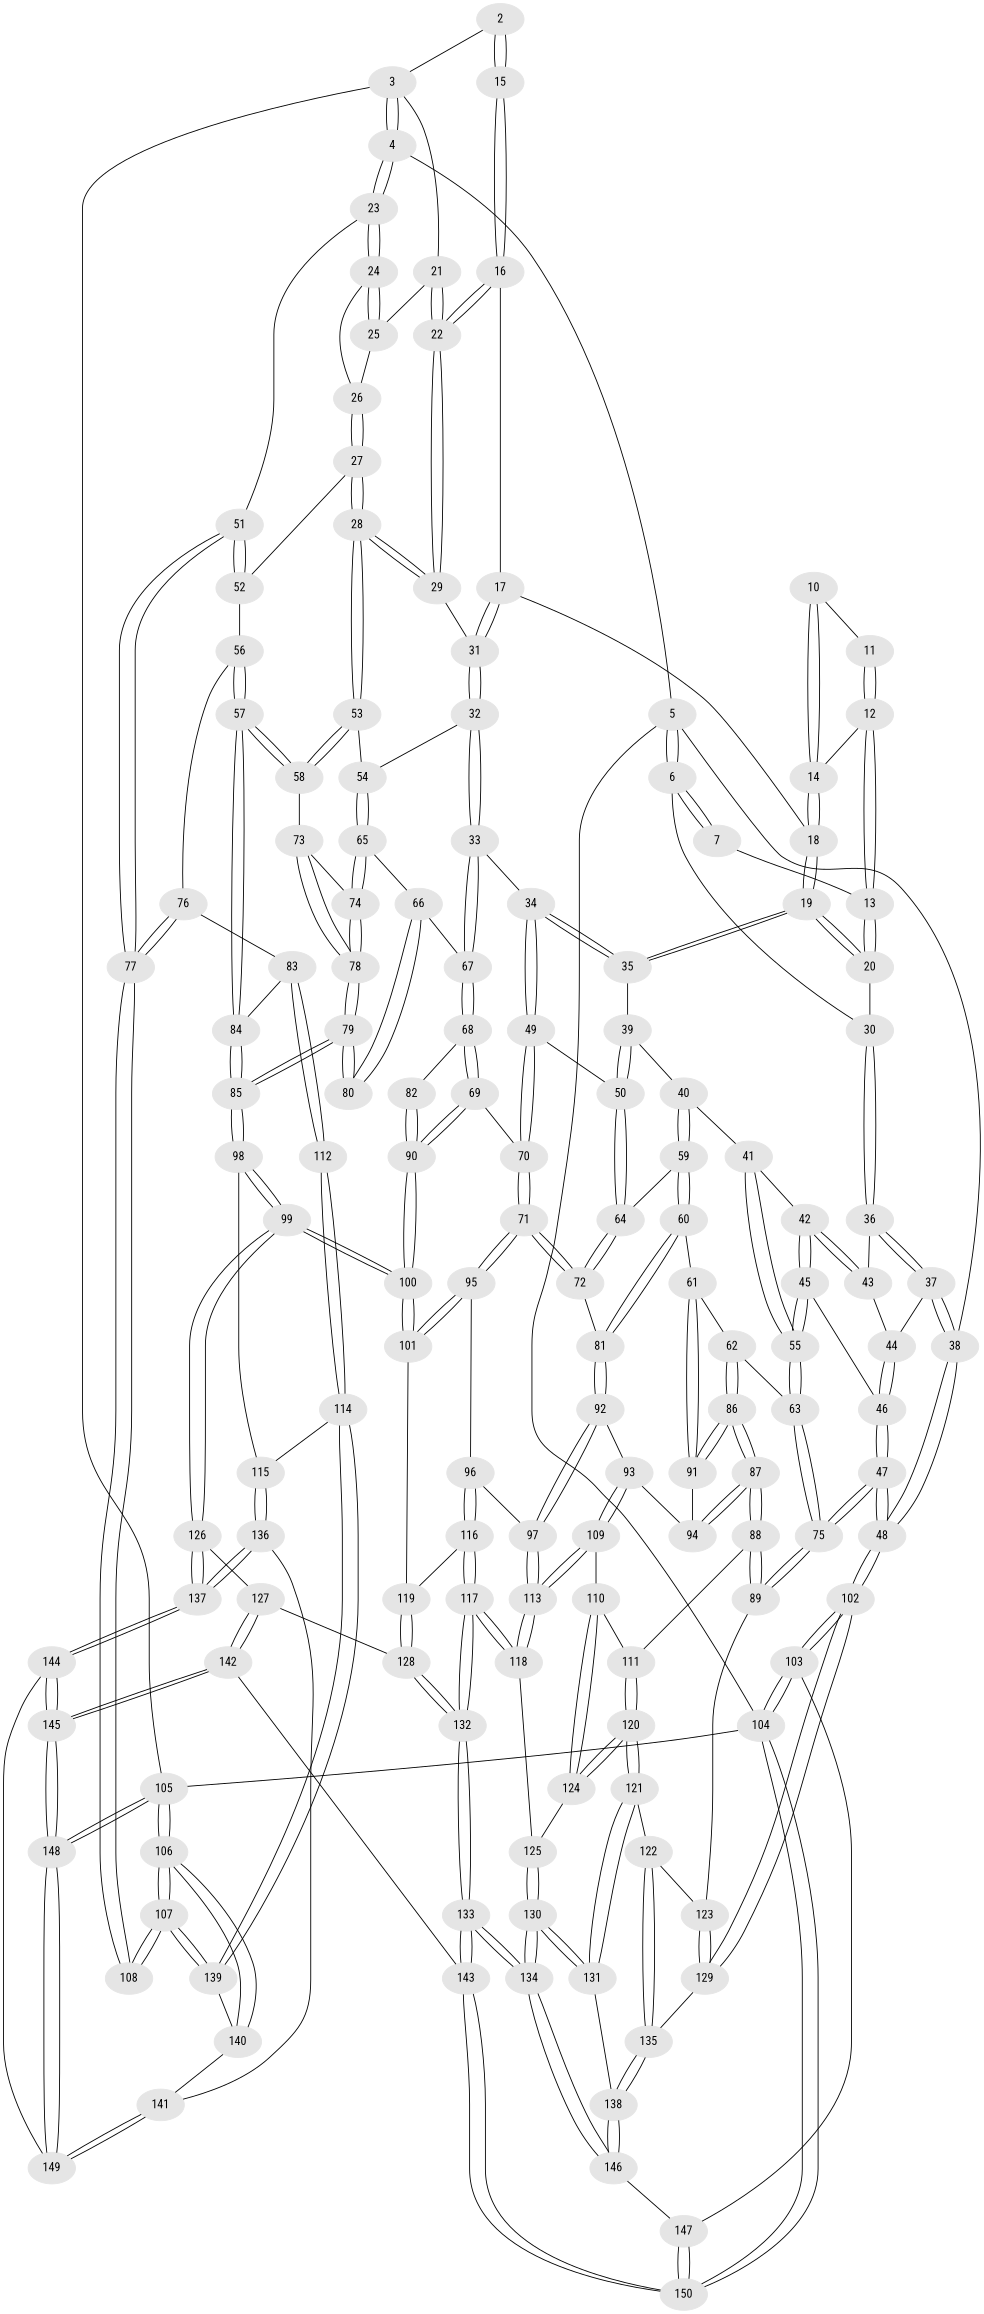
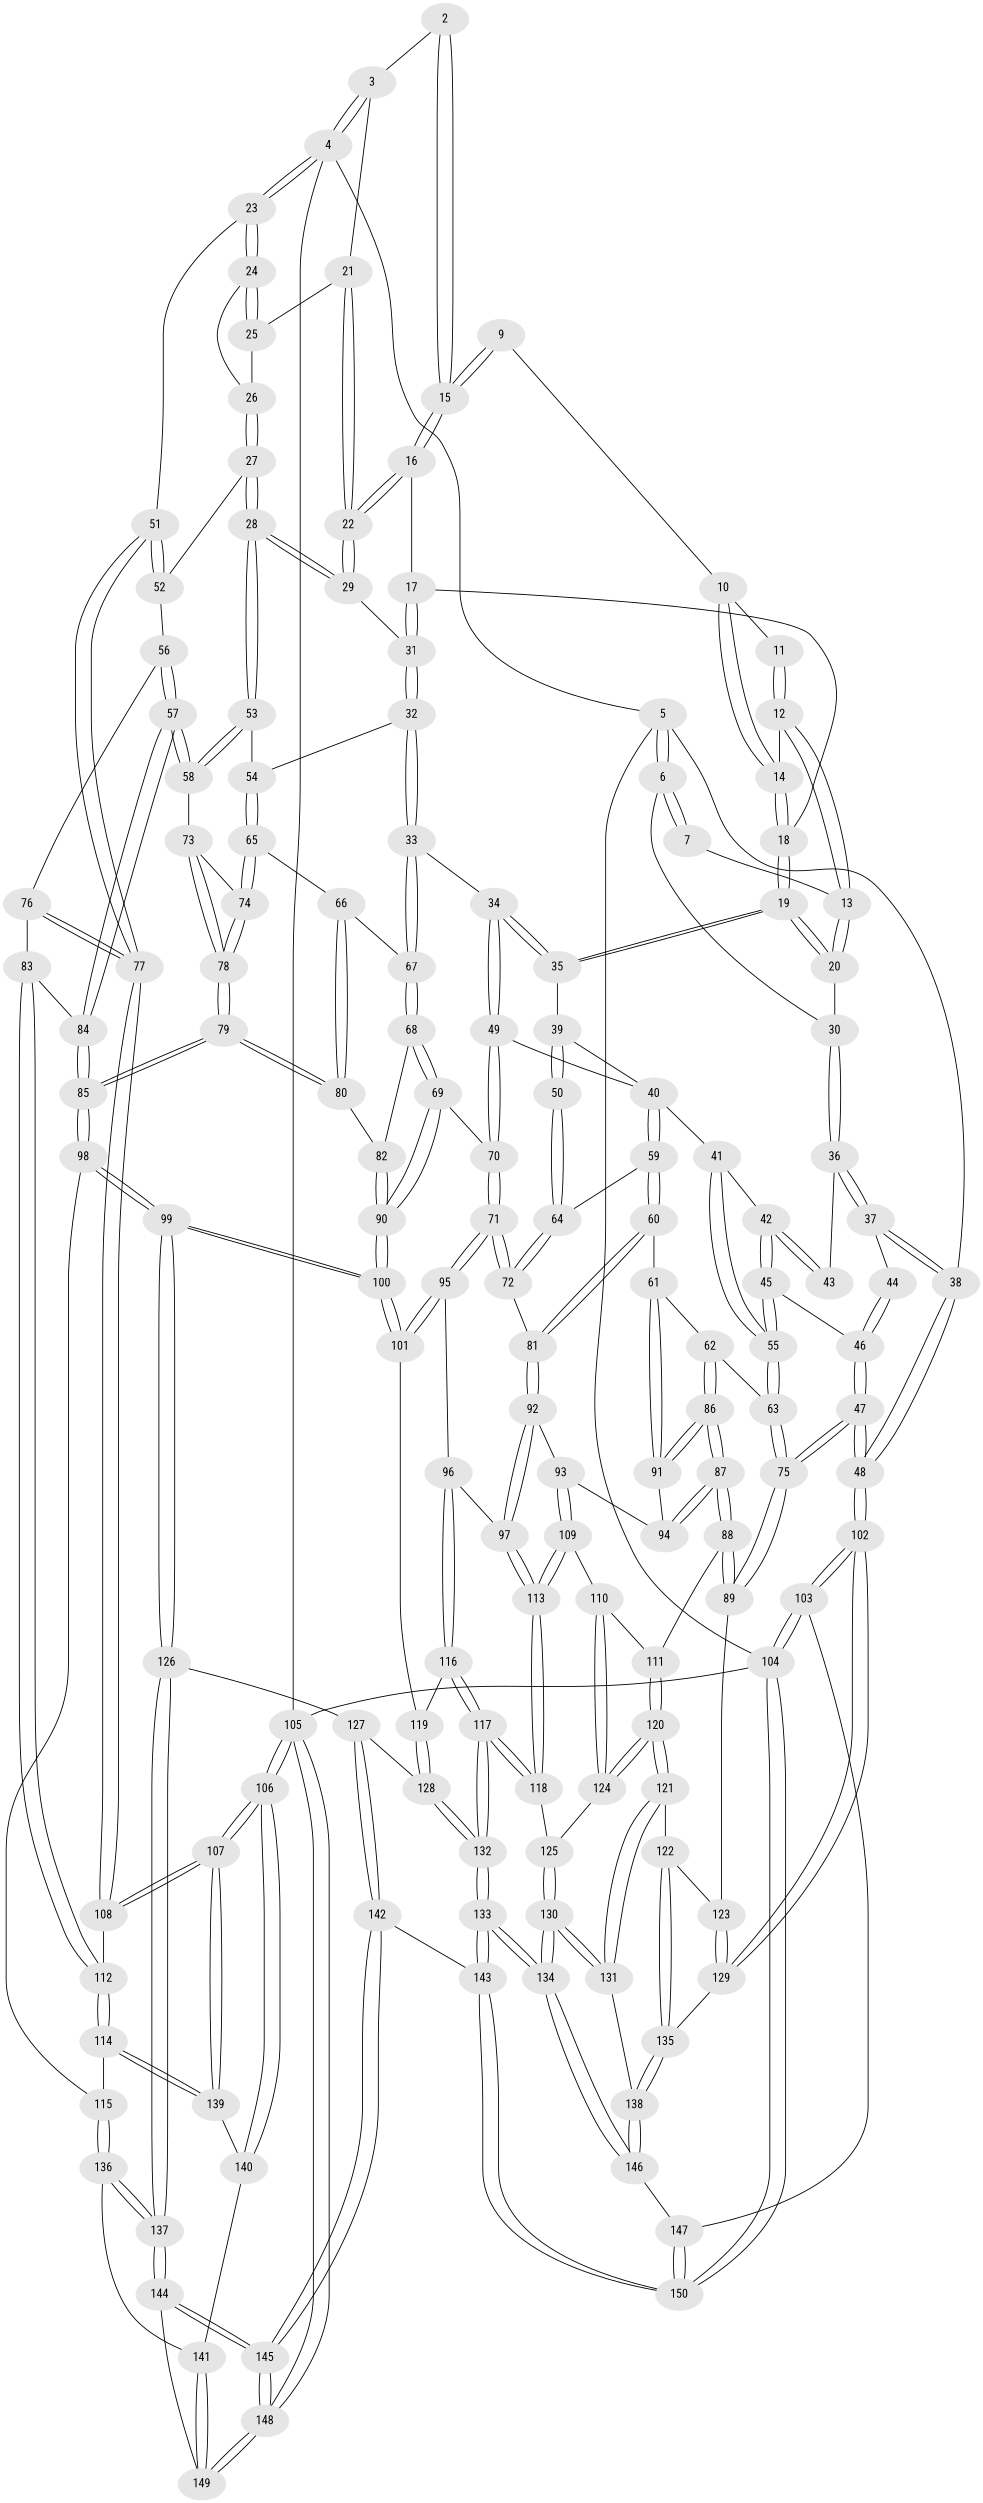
node "9": added
edge "3" -- "105": now "4" -- "105"
edge "49" -- "50": now "49" -- "40"
edge "80" -- "82": added
edge "43" -- "44": removed
edge "108" -- "112": added
